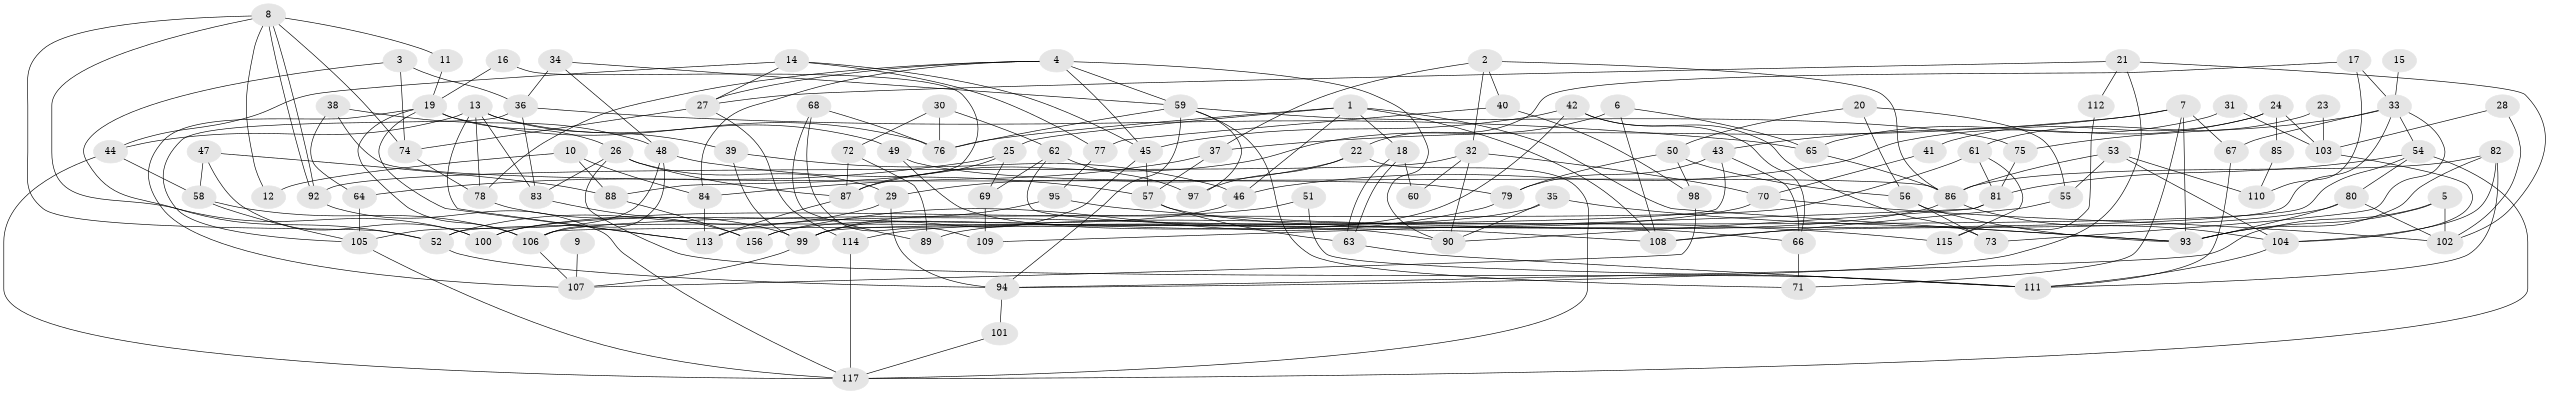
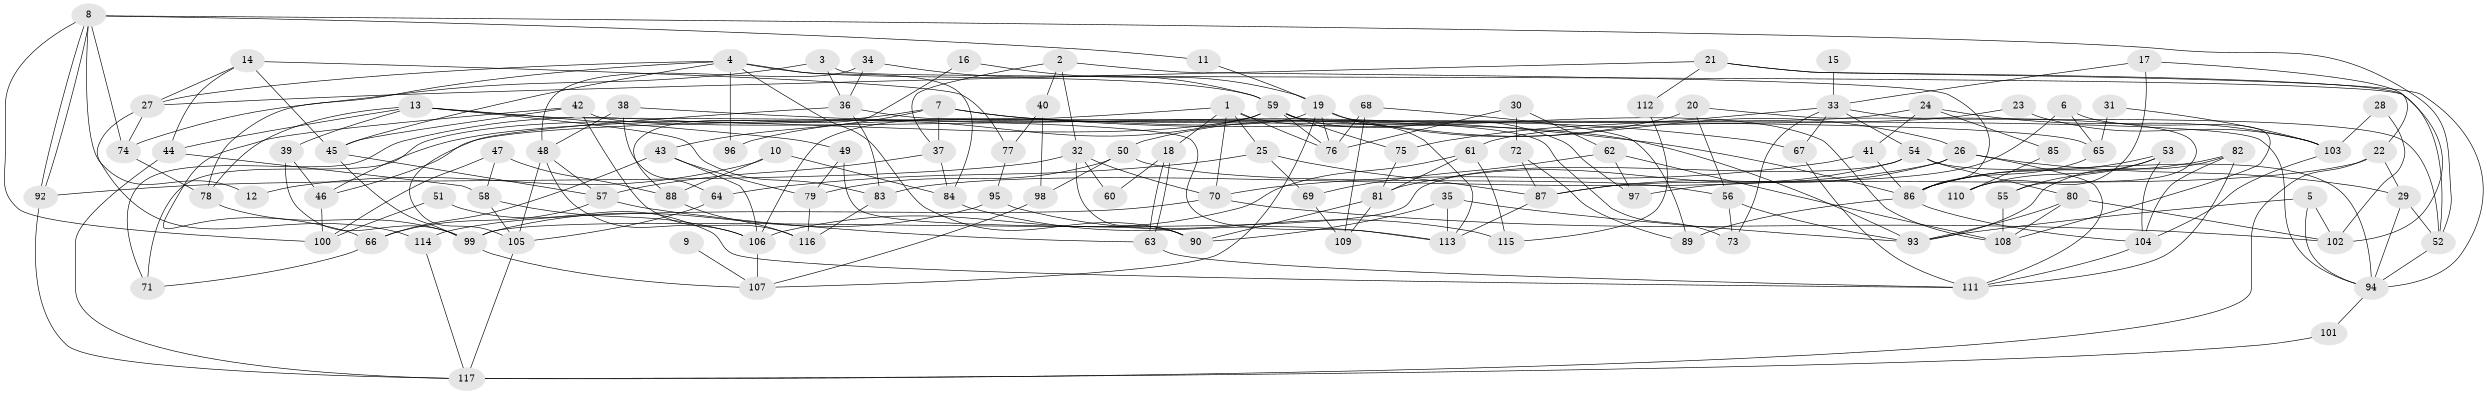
node "96": added
edge "41" -- "86": added
edge "1" -- "93": now "1" -- "70"
node "156": label "156" -> "116"
edge "54" -- "117": now "54" -- "94"
